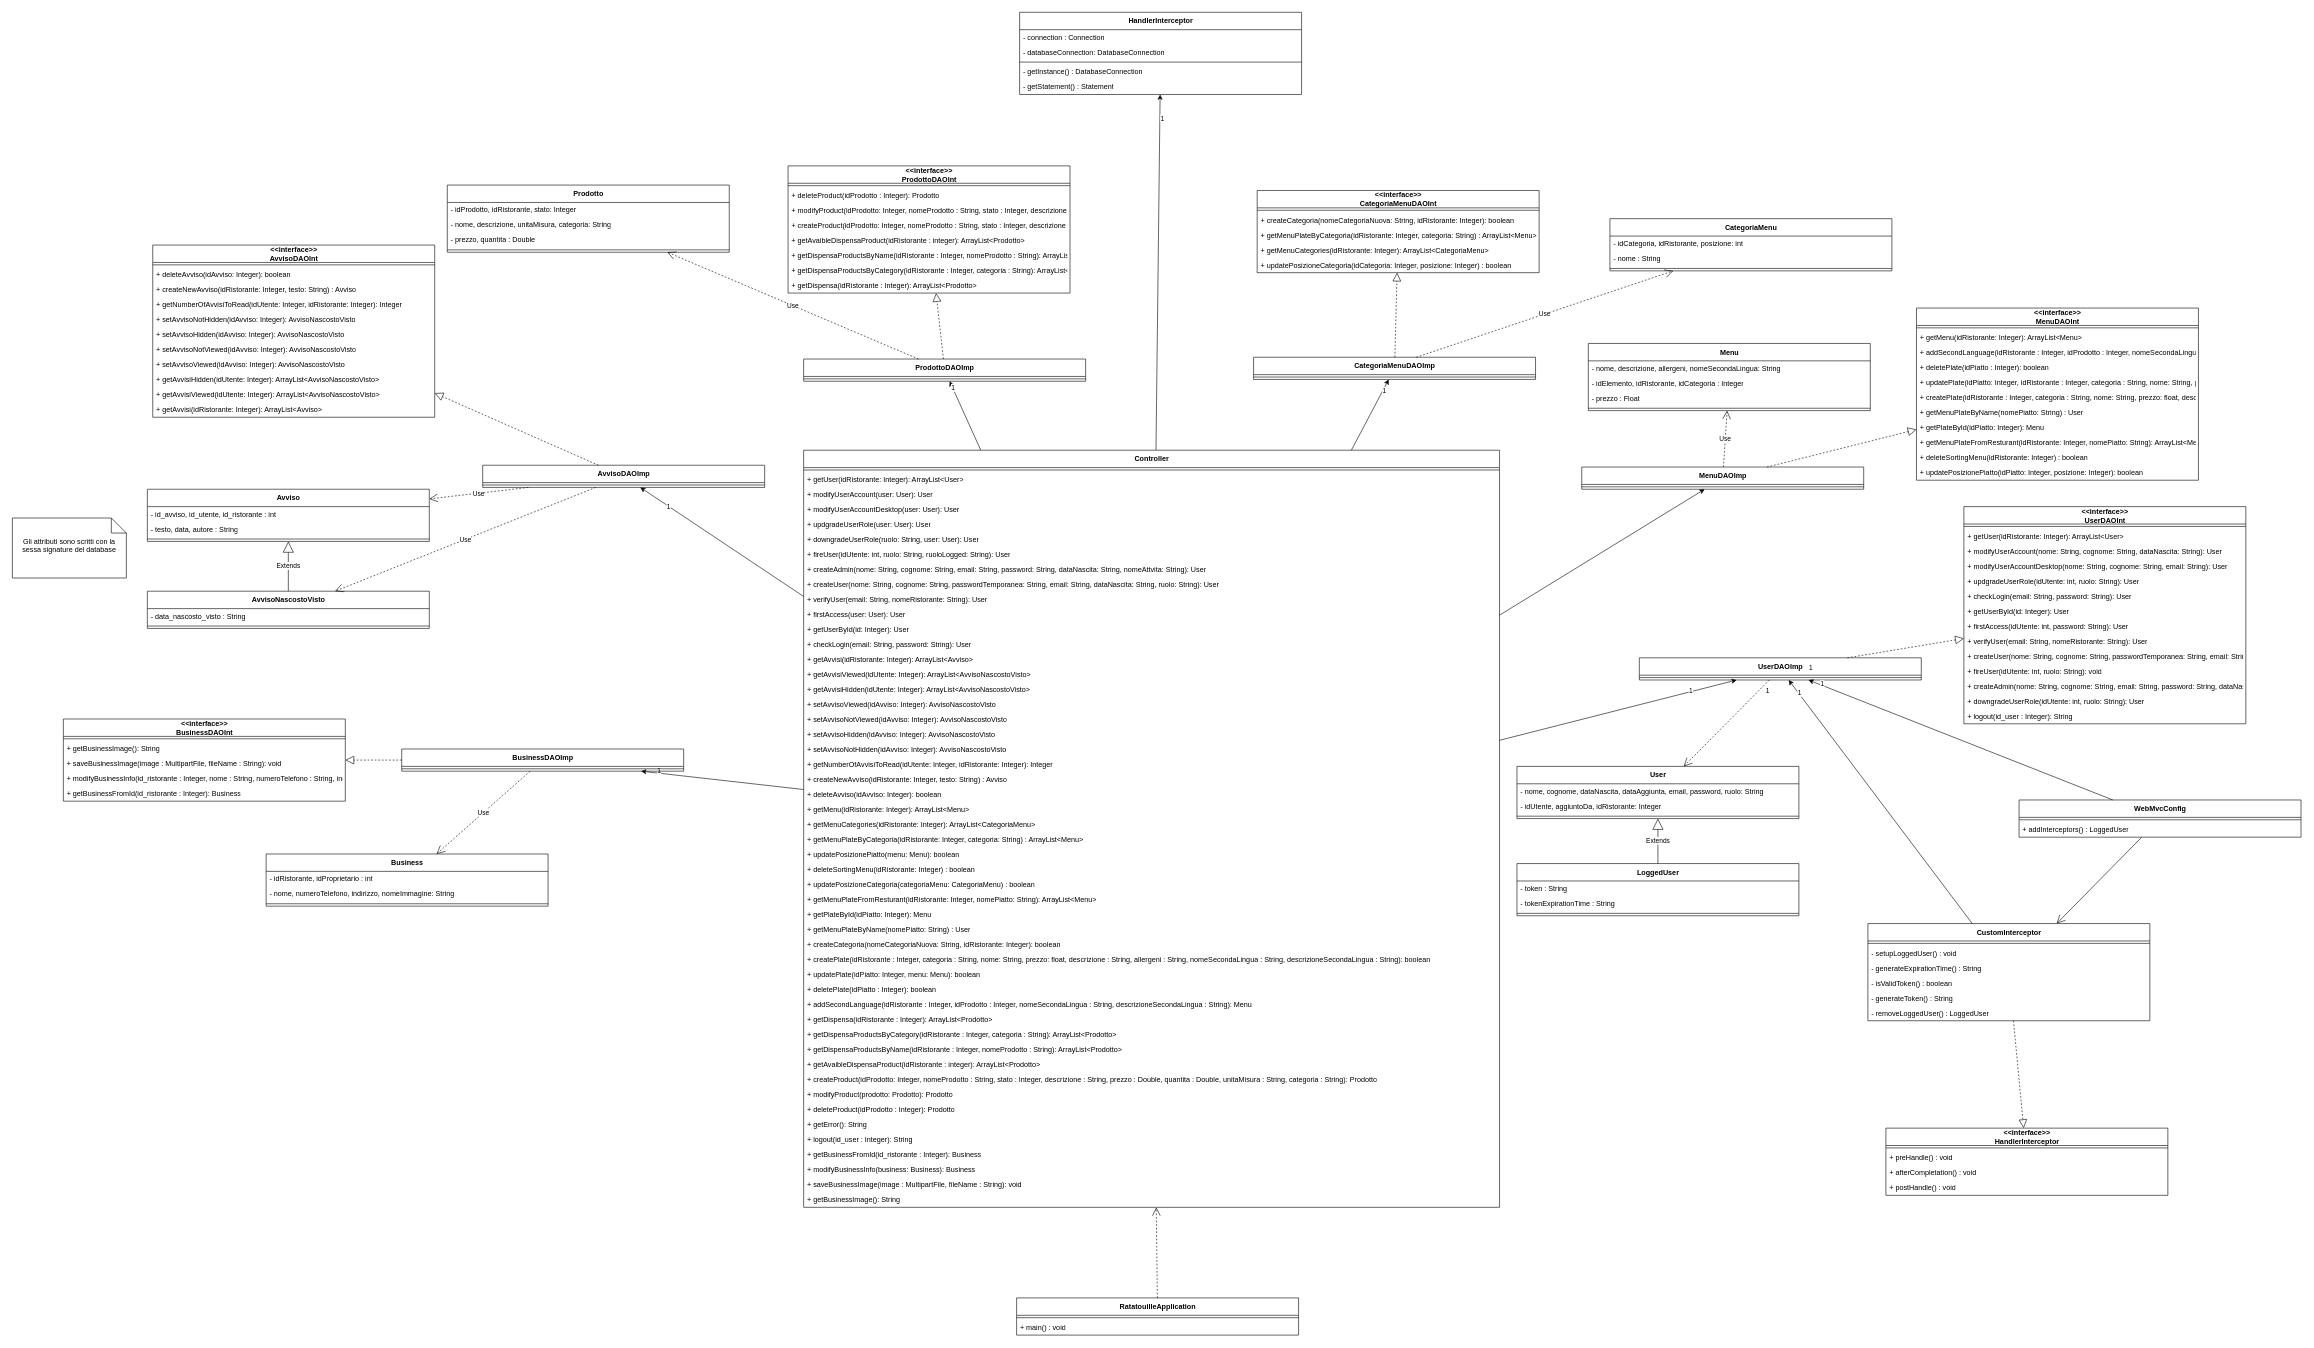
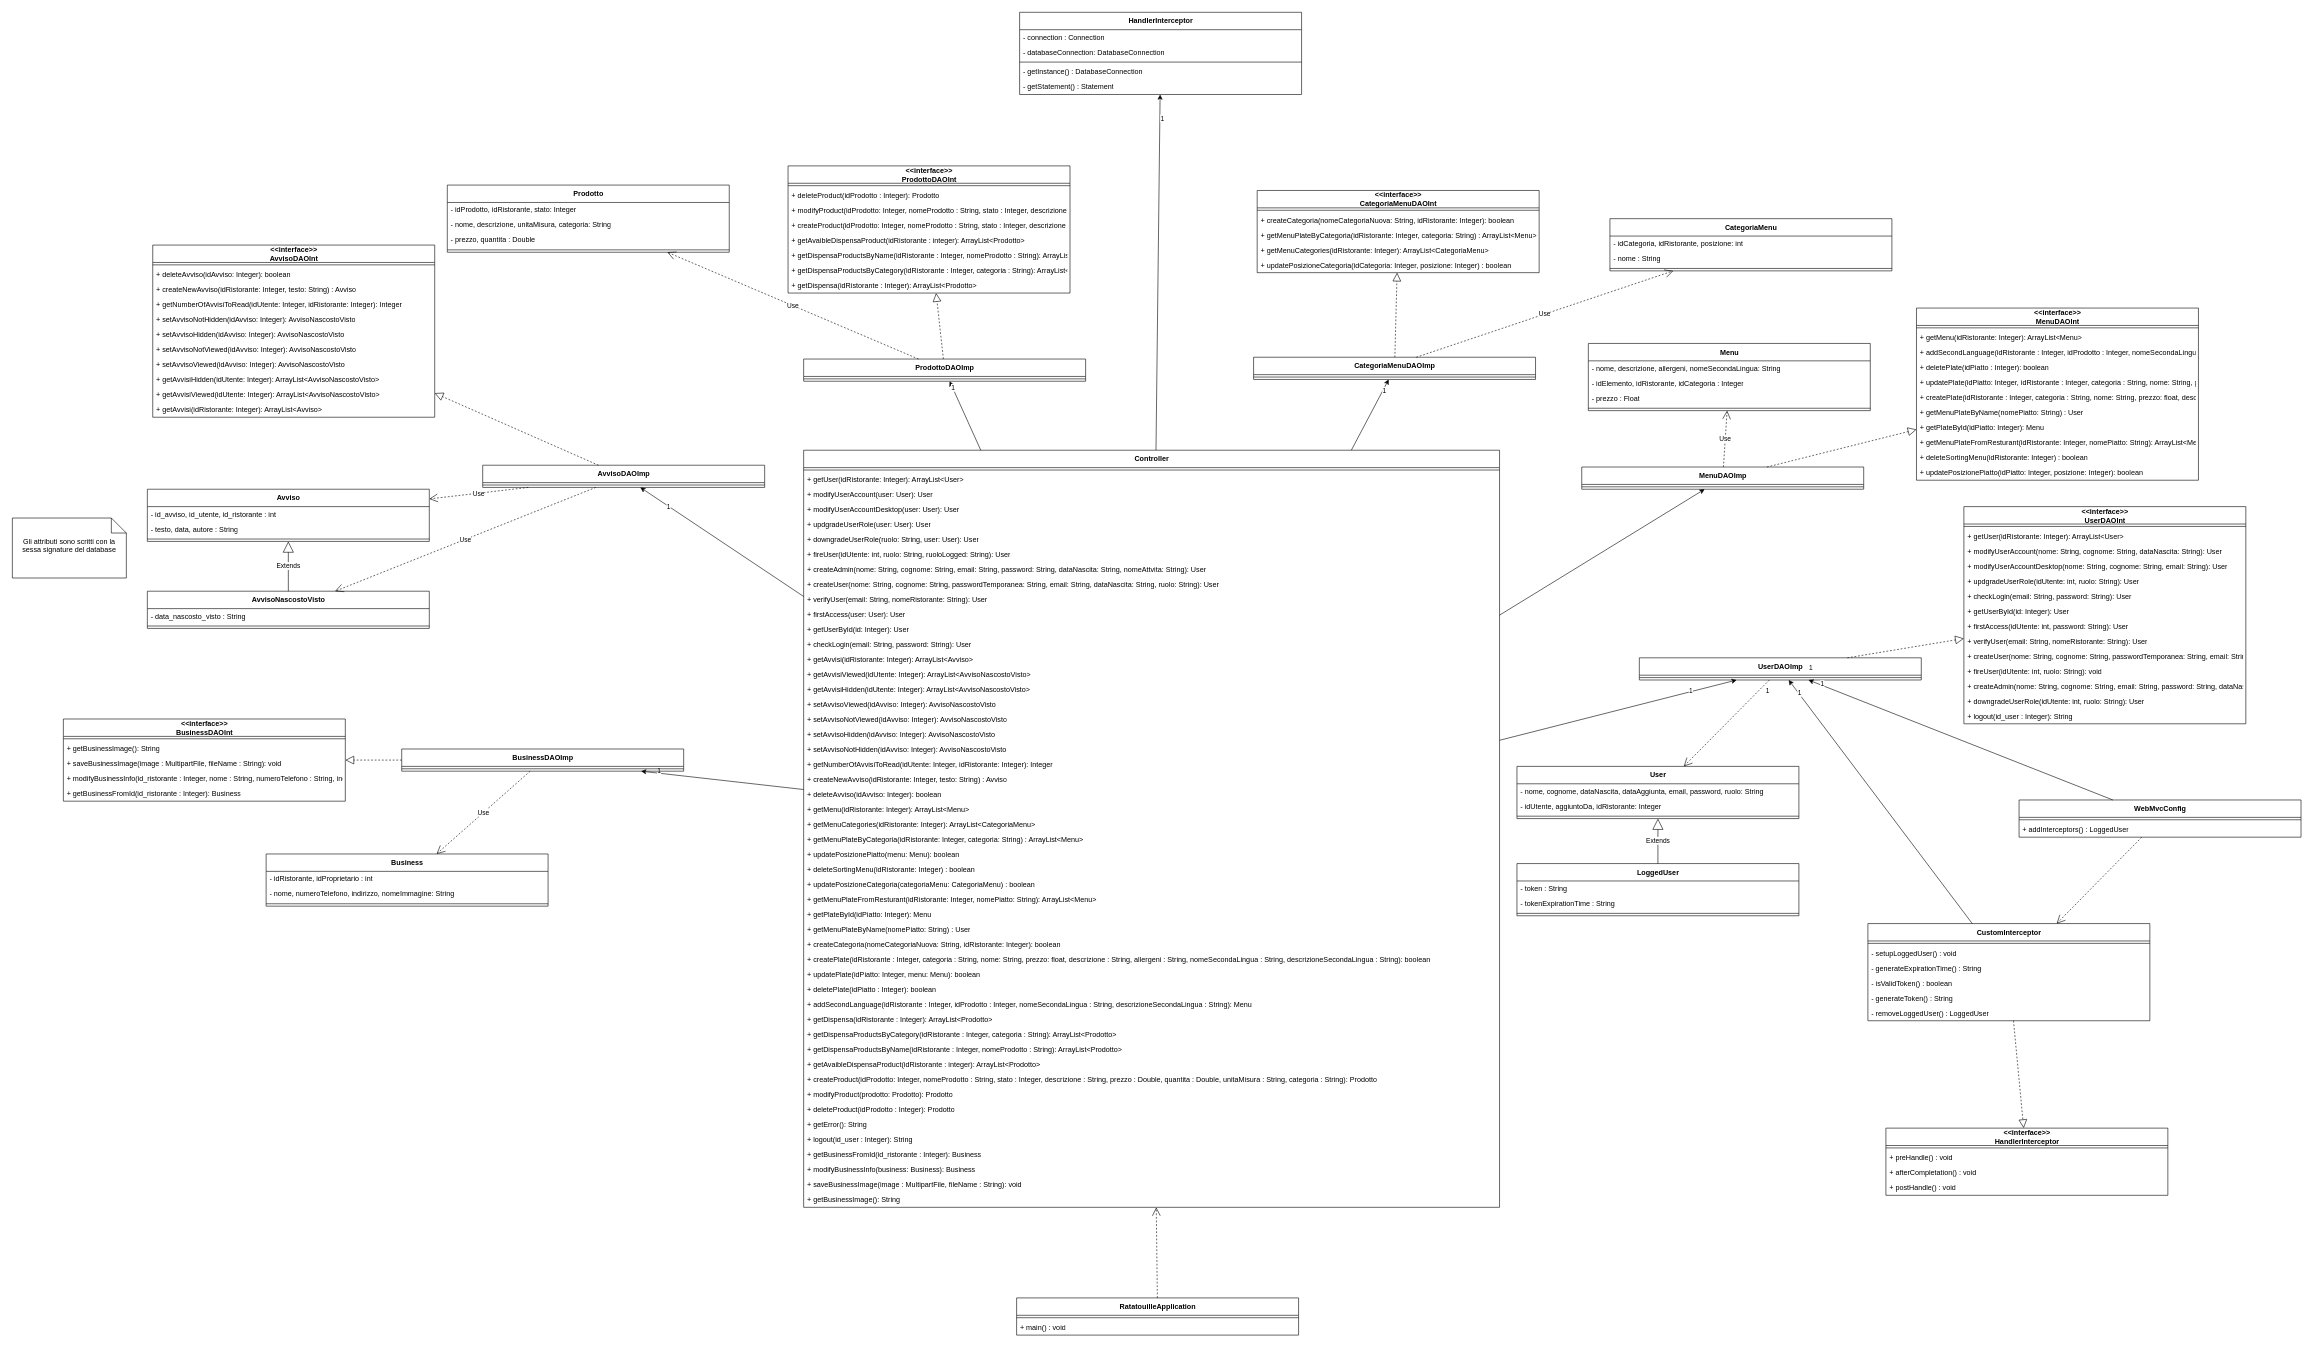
edge "WebMvcConfig" -> "CustomInterceptor": style solid -> dashed
